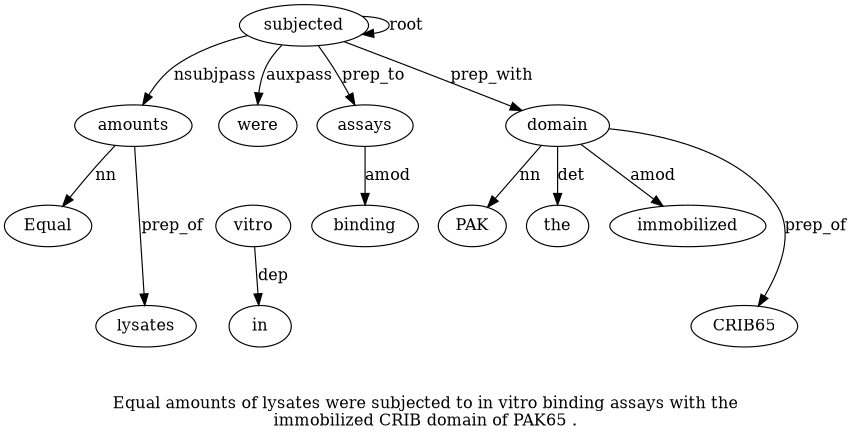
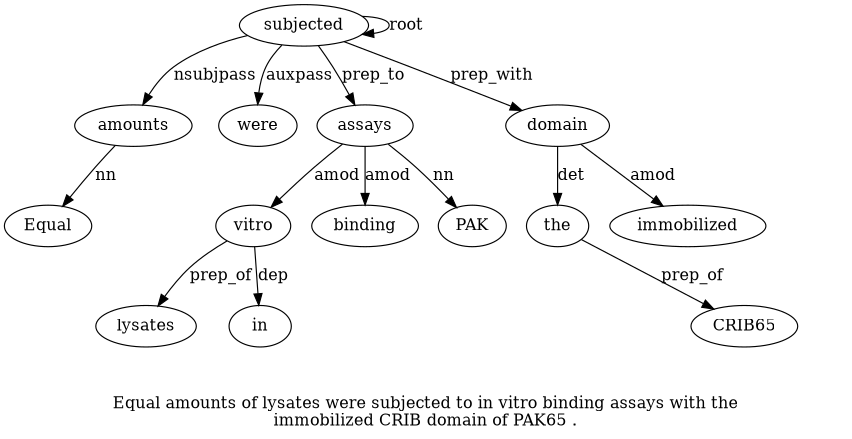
edge "assays" -> "vitro": added, label "amod"
edge "domain" -> "PAK": now "assays" -> "PAK"
edge "domain" -> "CRIB65": now "the" -> "CRIB65"
edge "amounts" -> "lysates": now "vitro" -> "lysates"
